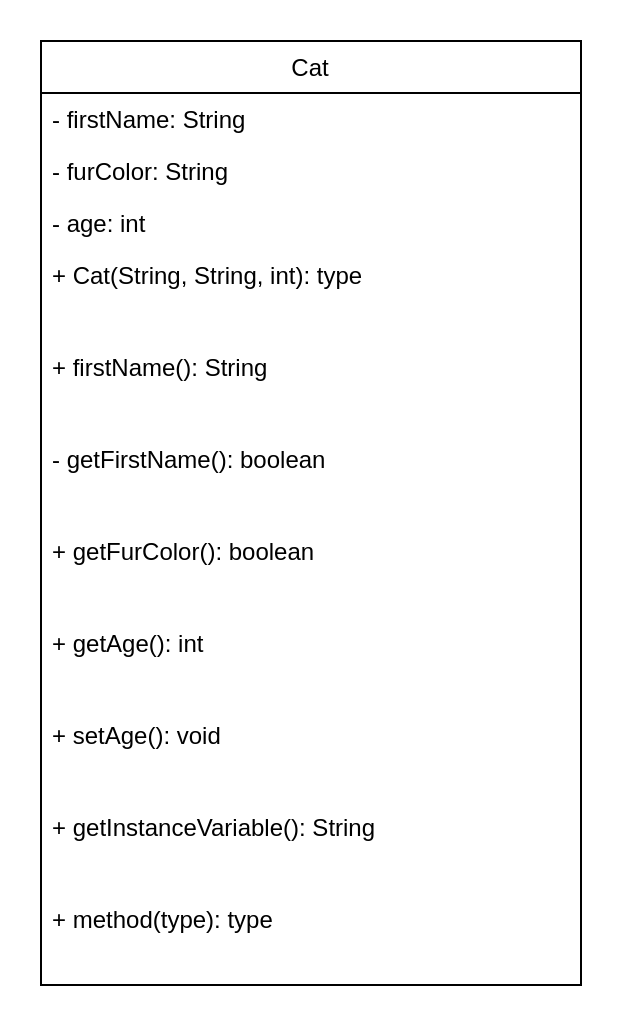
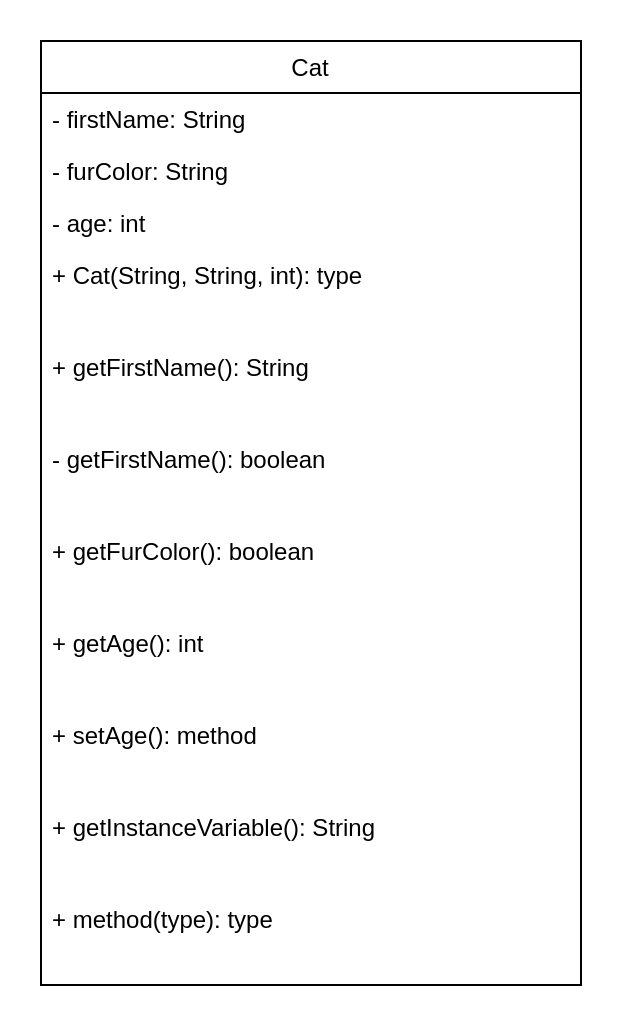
node "+ firstName(): String": label "+ firstName(): String" -> "+ getFirstName(): String"
node "+ setAge(): void": label "+ setAge(): void" -> "+ setAge(): method"
